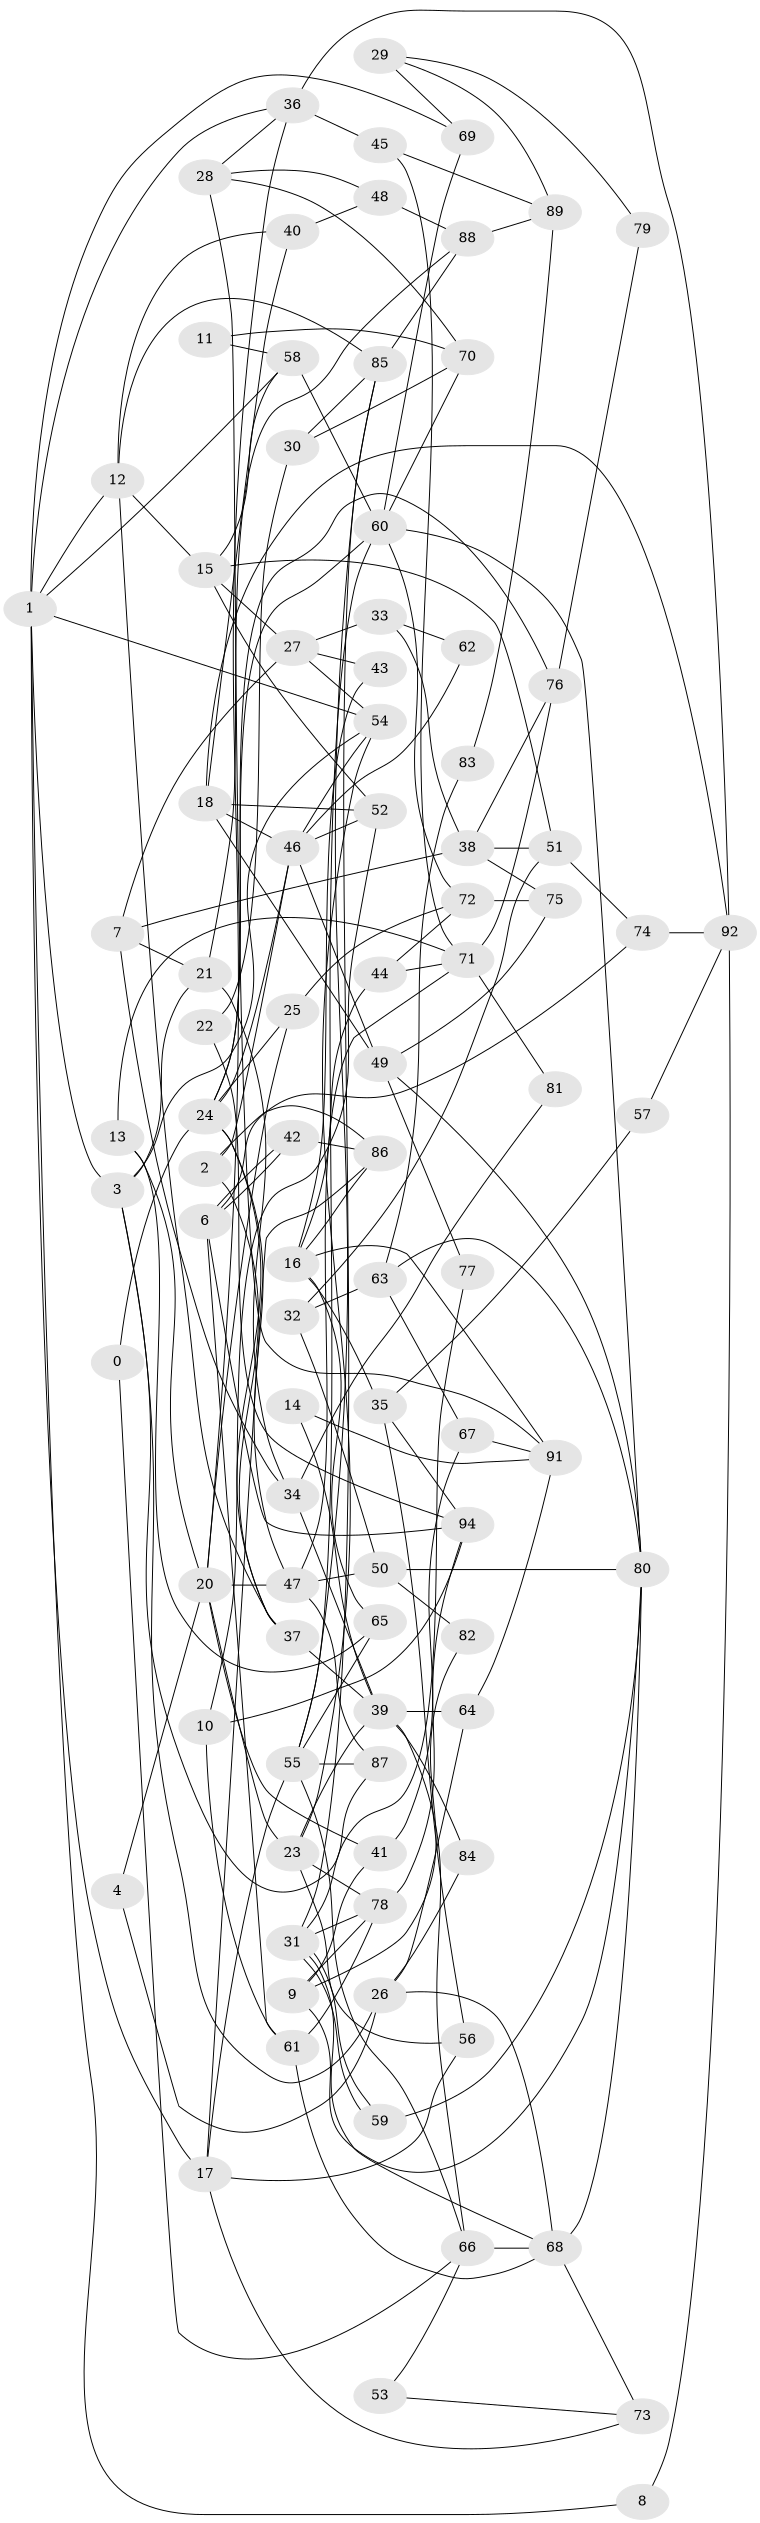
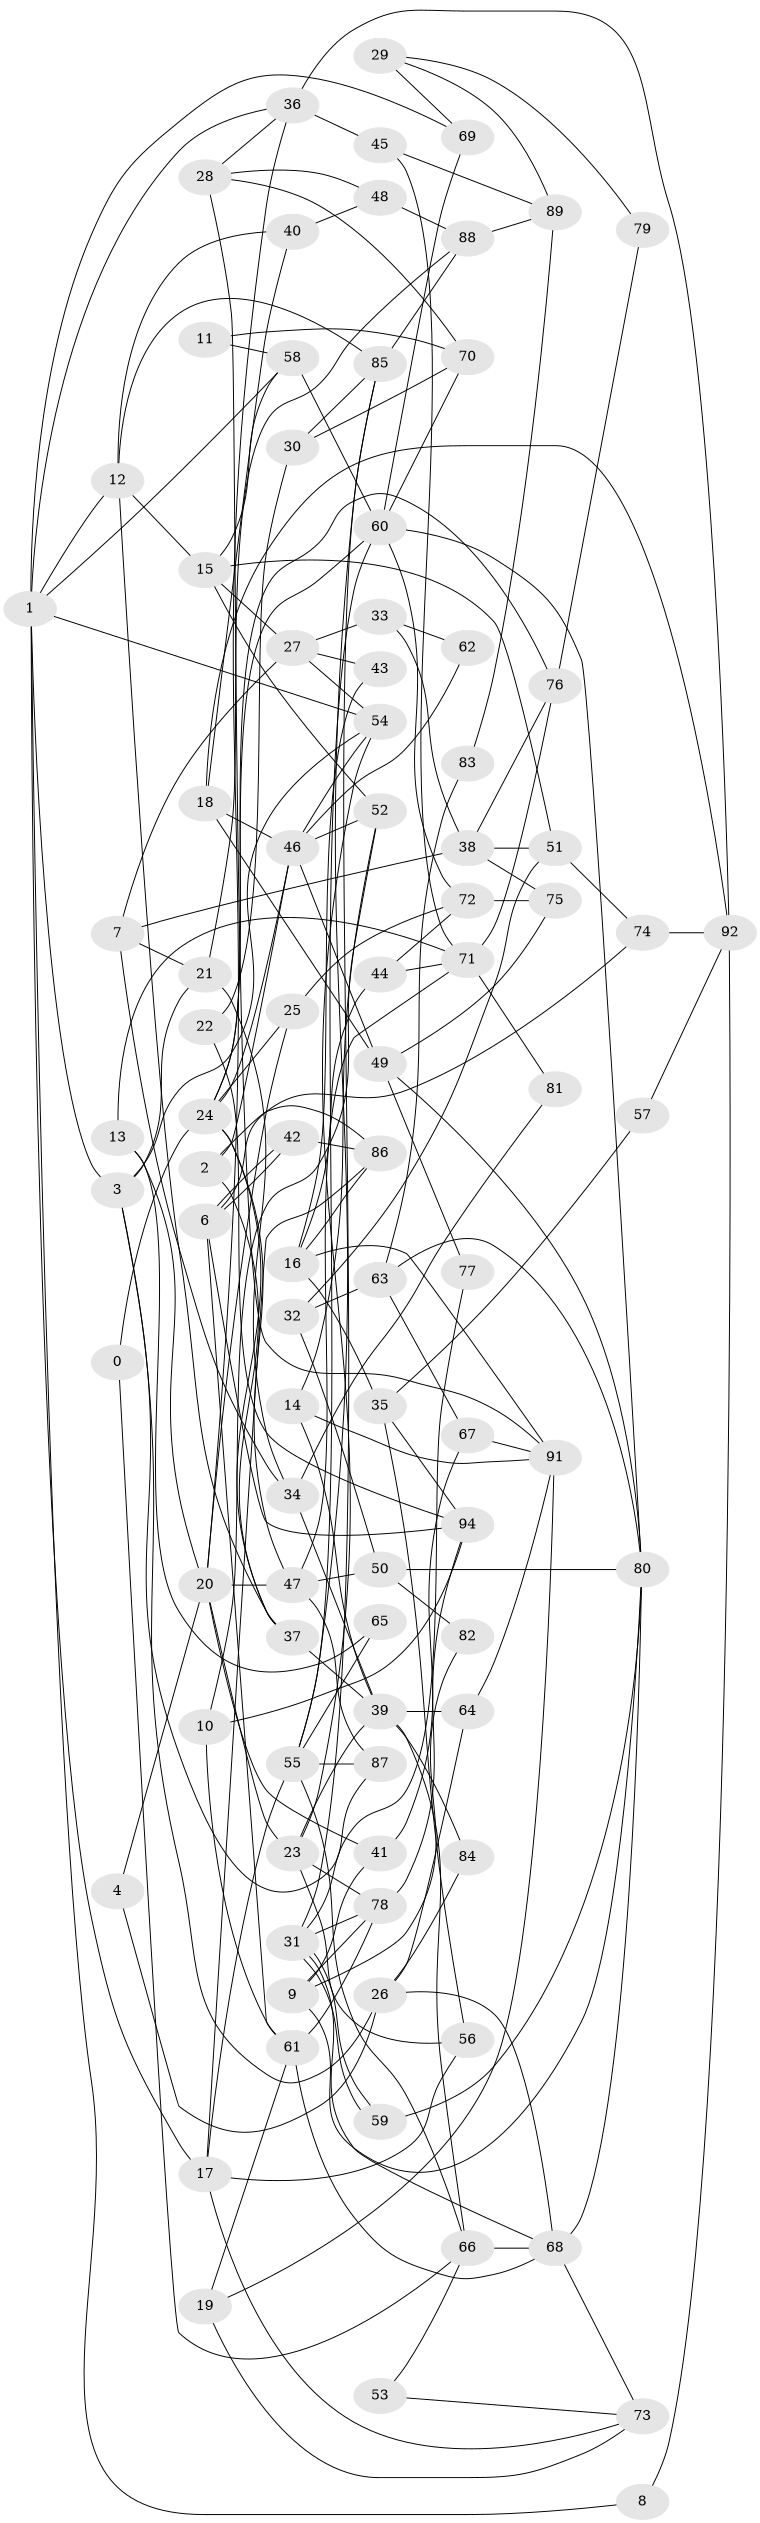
edge "18" -- "52": now "14" -- "52"
edge "16" -- "65": removed
node "19": added
